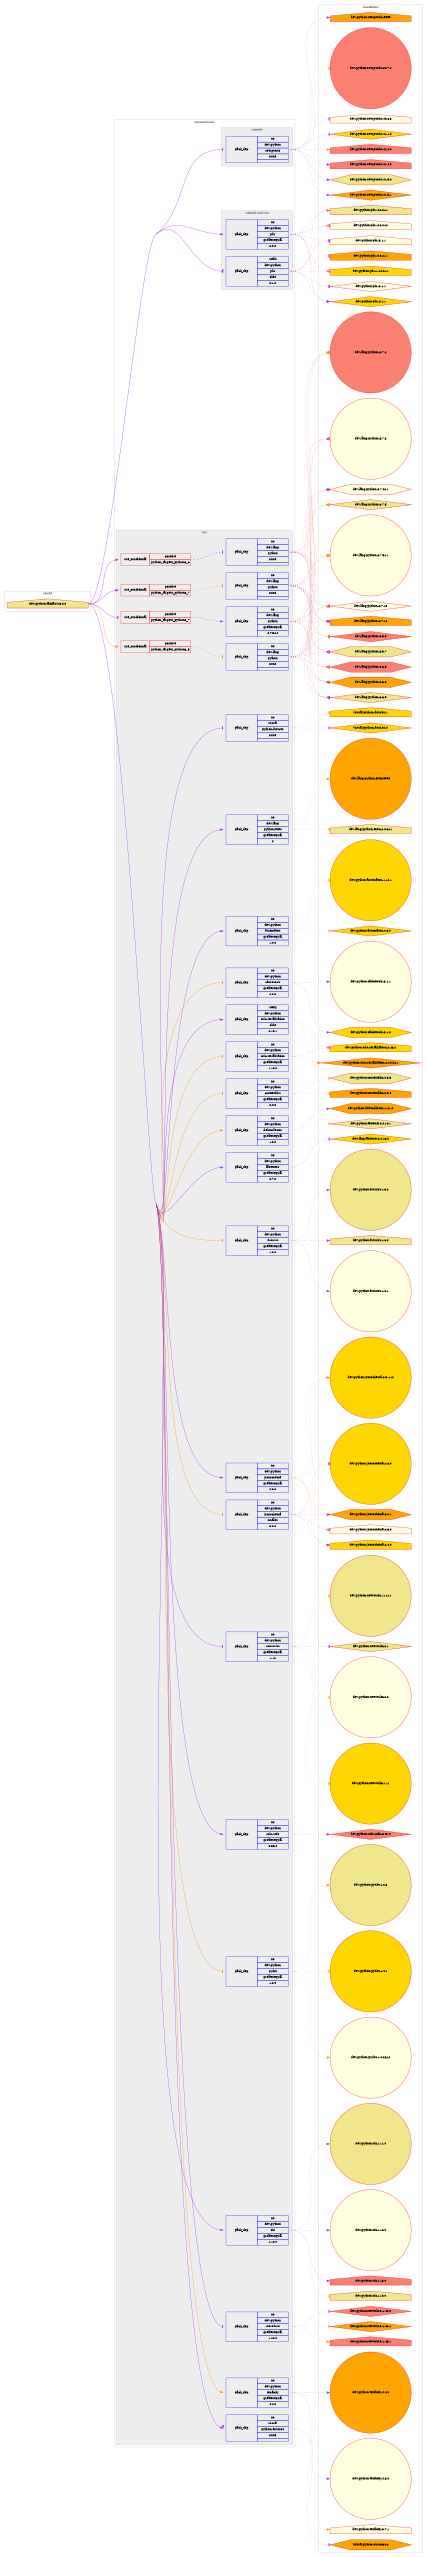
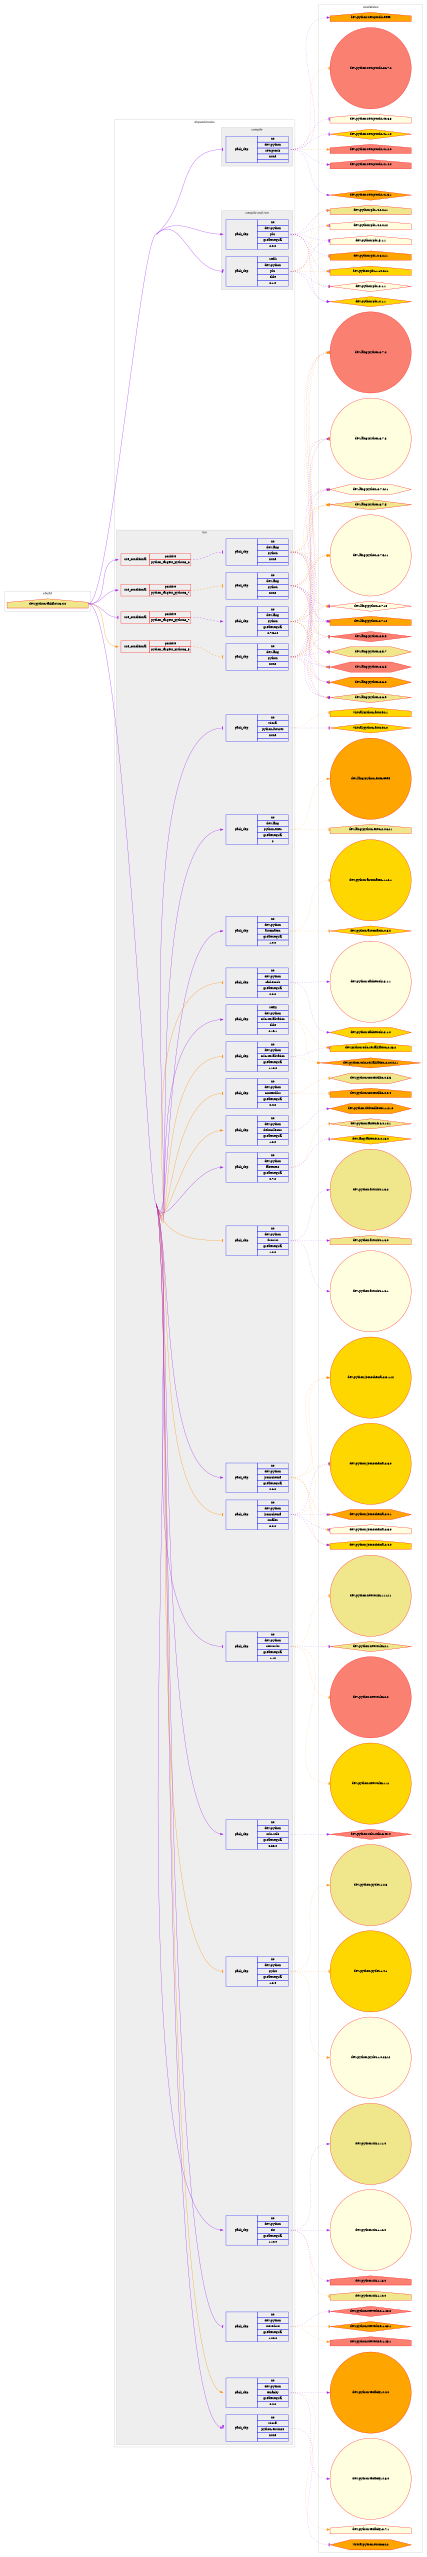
node "dev-python/setuptools-41.5.0": removed
node "dev-python/networkx-2.2": fillcolor lightyellow -> salmon
